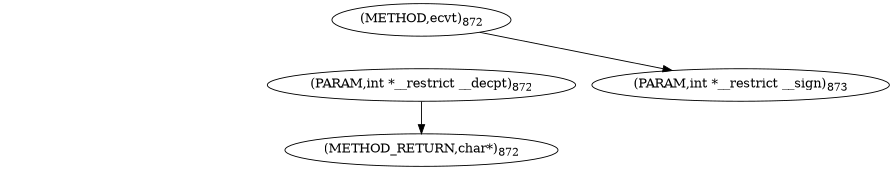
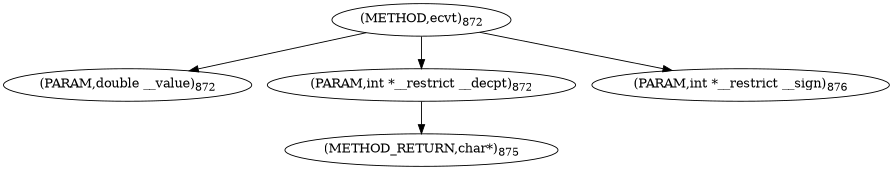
edge "(METHOD,ecvt)" -> "(PARAM,int *__restrict __decpt)": added
node "(PARAM,int *__restrict __sign)": text "873" -> "876"
node "(PARAM,double __value)": added
node "(METHOD_RETURN,char*)": text "872" -> "875"
